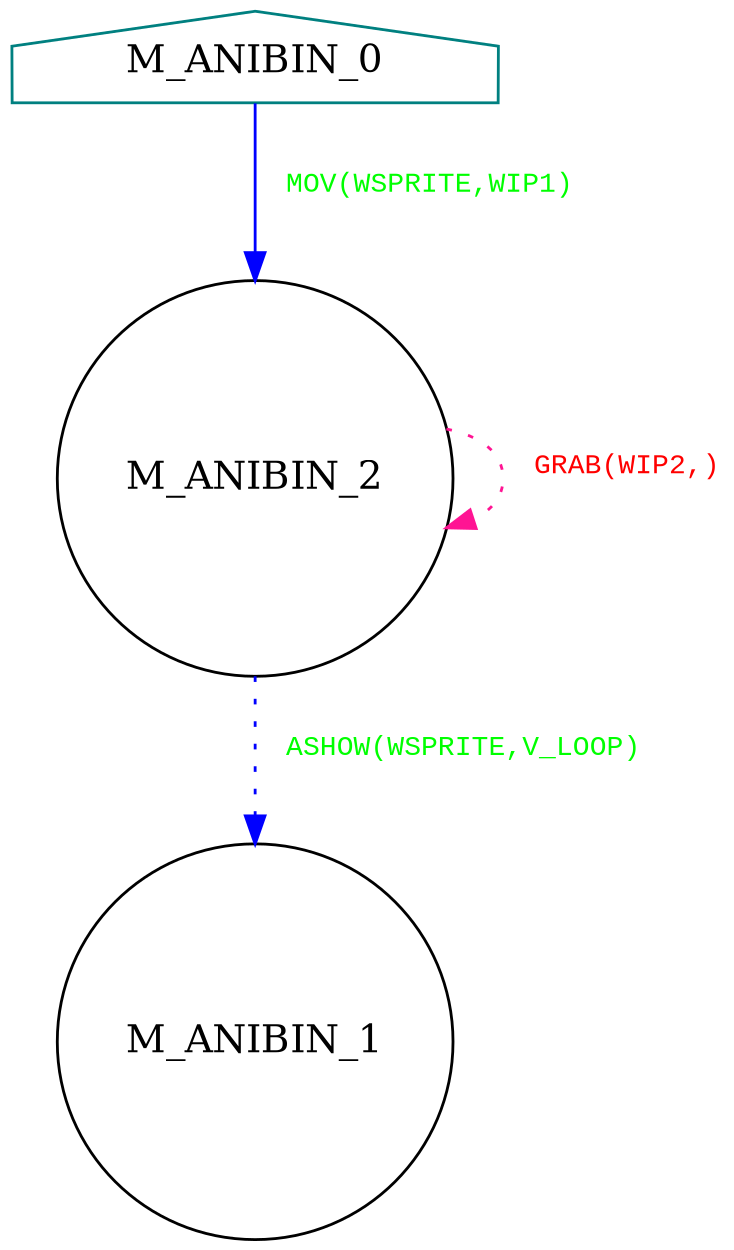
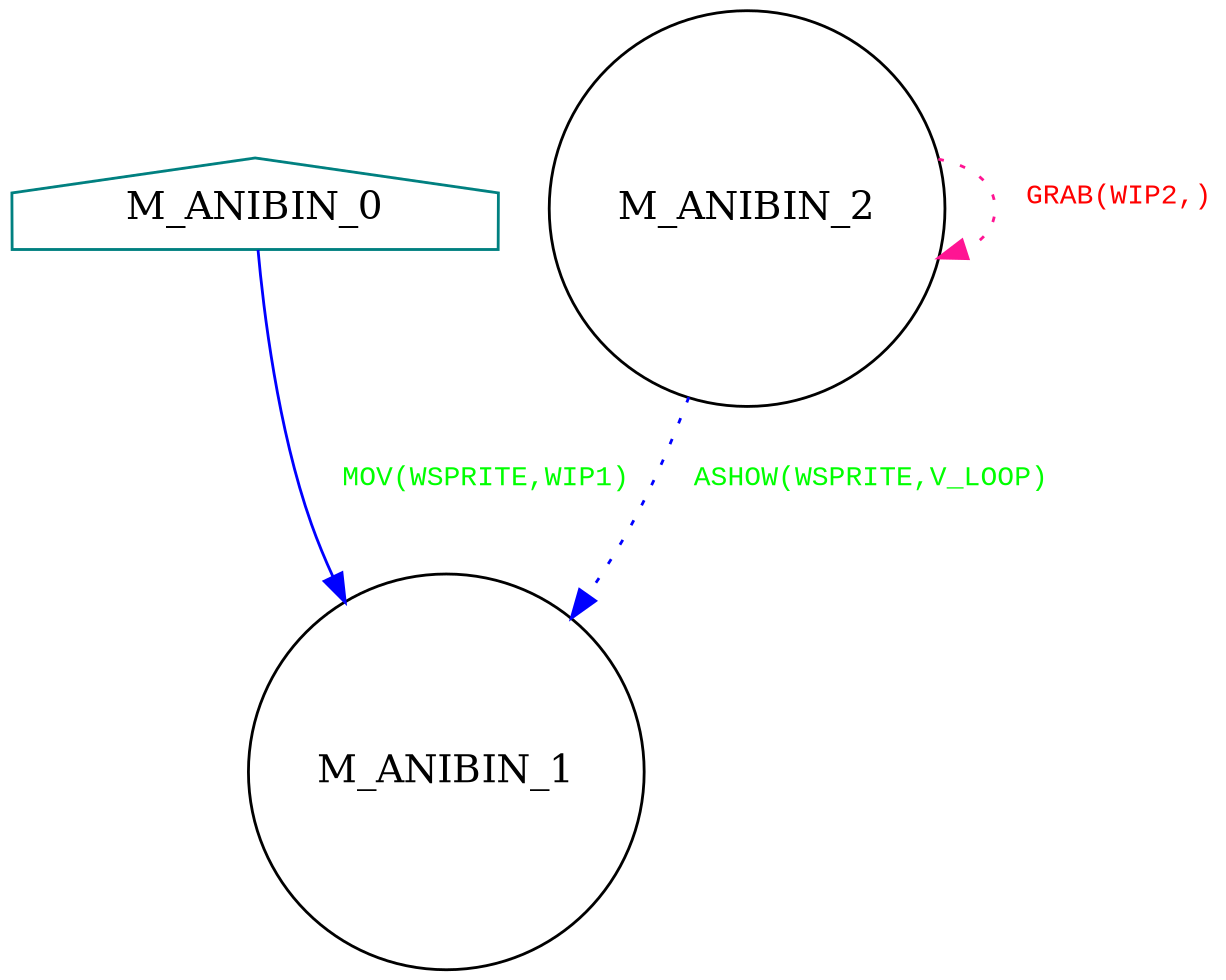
edge "M_ANIBIN_0" -> "M_ANIBIN_2": now "M_ANIBIN_0" -> "M_ANIBIN_1"
